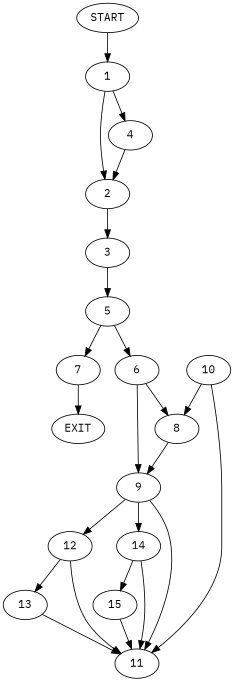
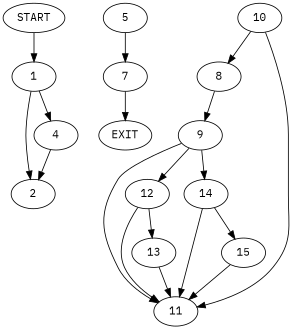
node "3": removed
node "6": removed
